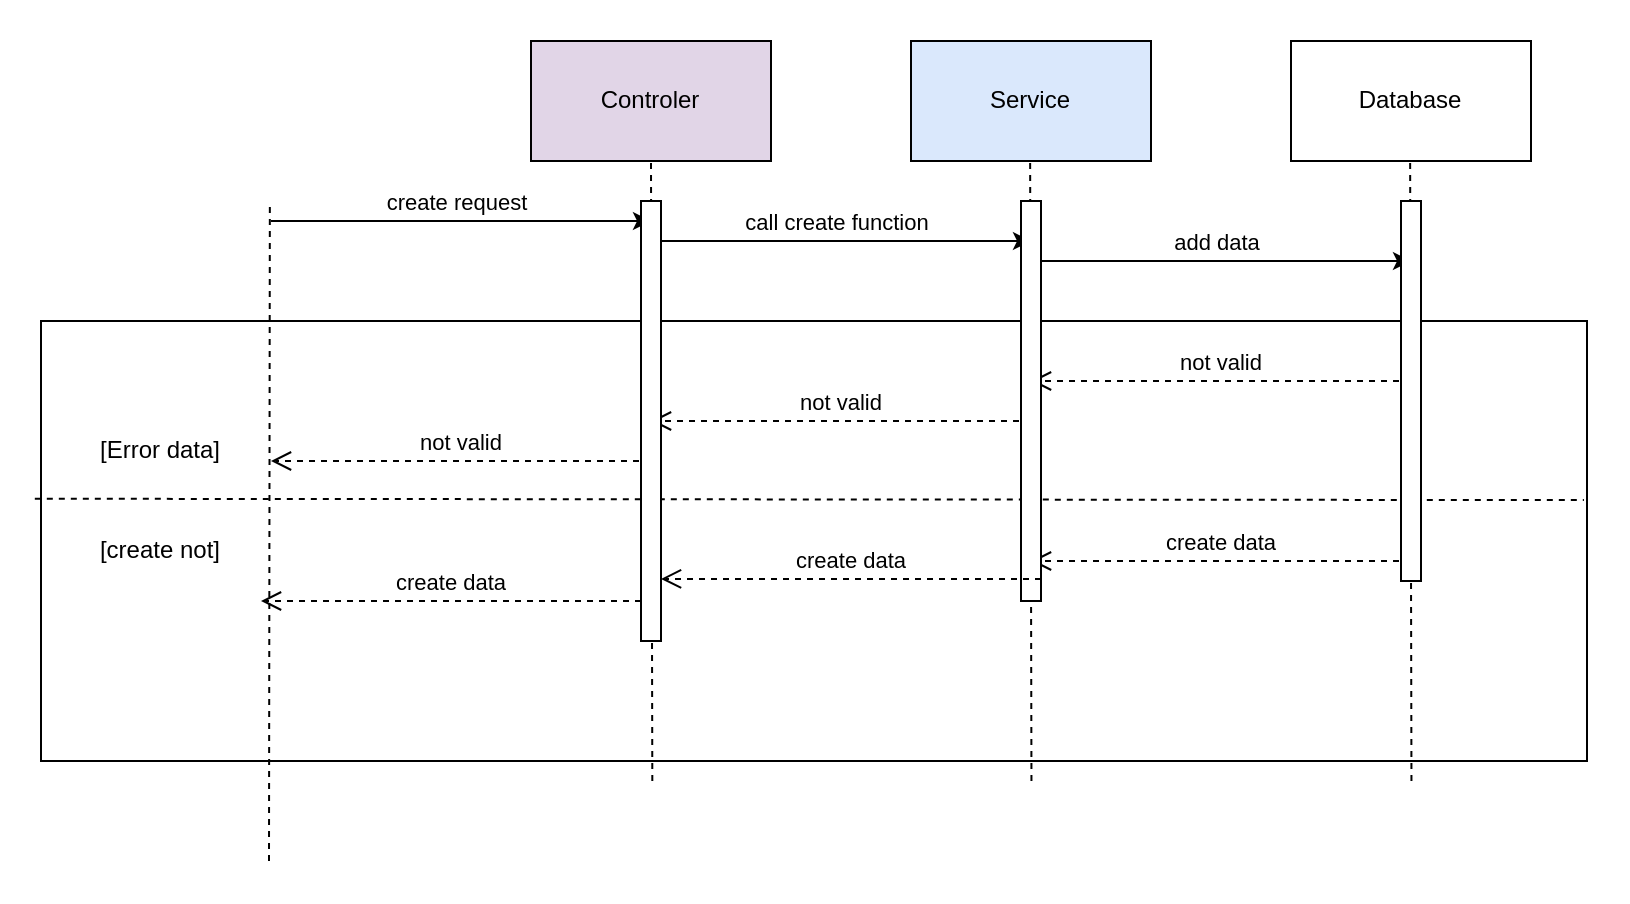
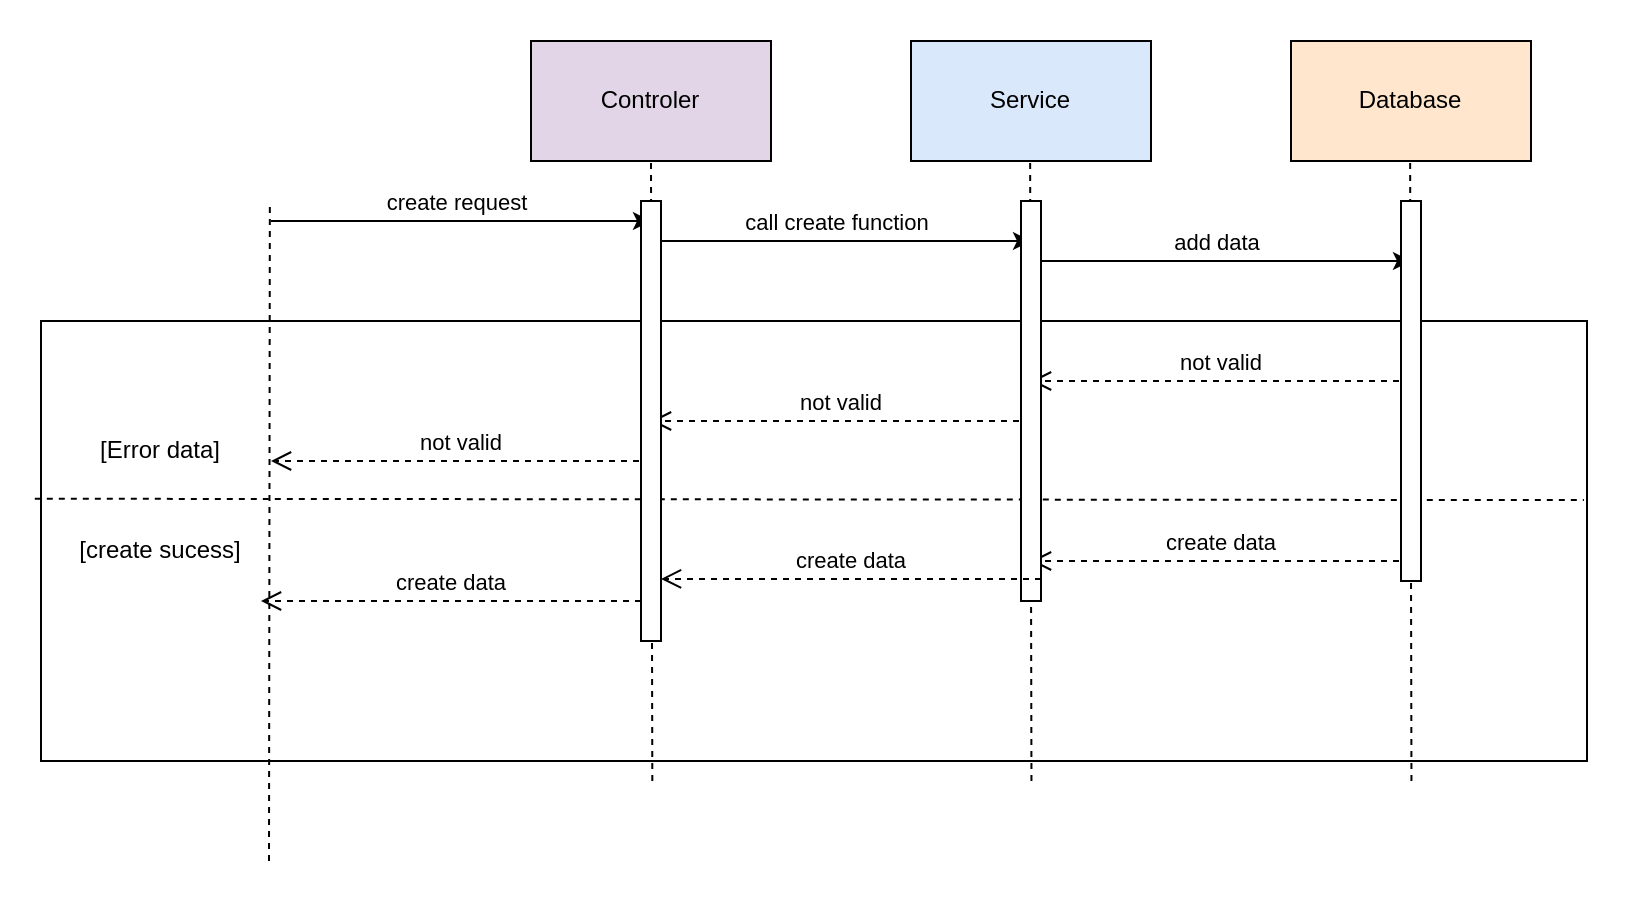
node "Database": fillcolor #ffffff -> #ffe6cc
node "[create not]": label "[create not]" -> "[create sucess]"
